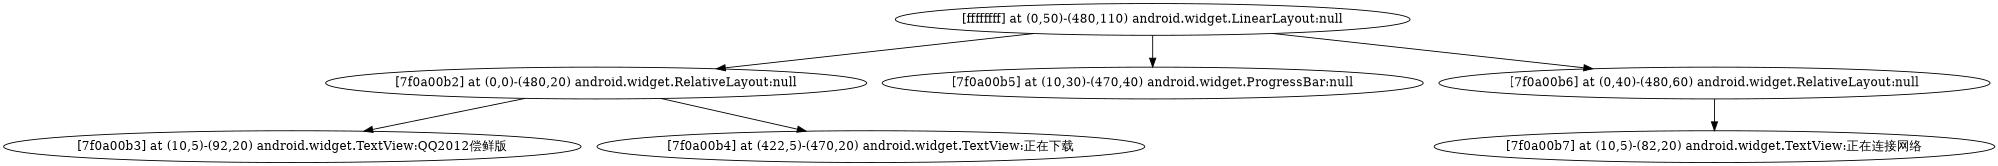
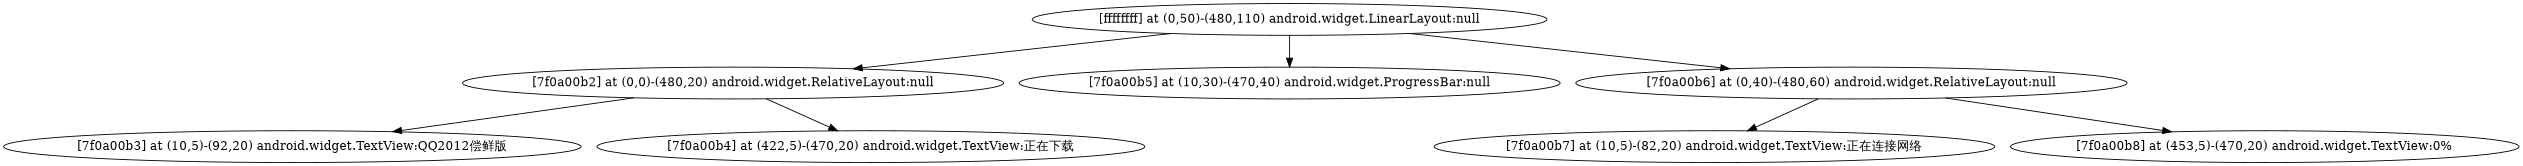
node "[7f0a00b8] at (453,5)-(470,20) android.widget.TextView:0%": added
